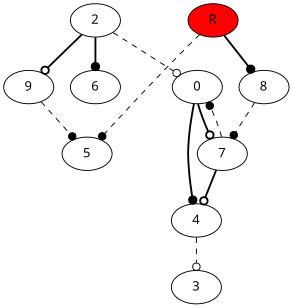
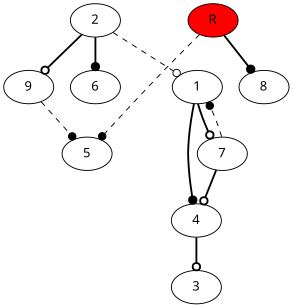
node "0": label "0" -> "1"
edge "8" -> "7": removed
edge "4" -> "3": style dashed -> bold
